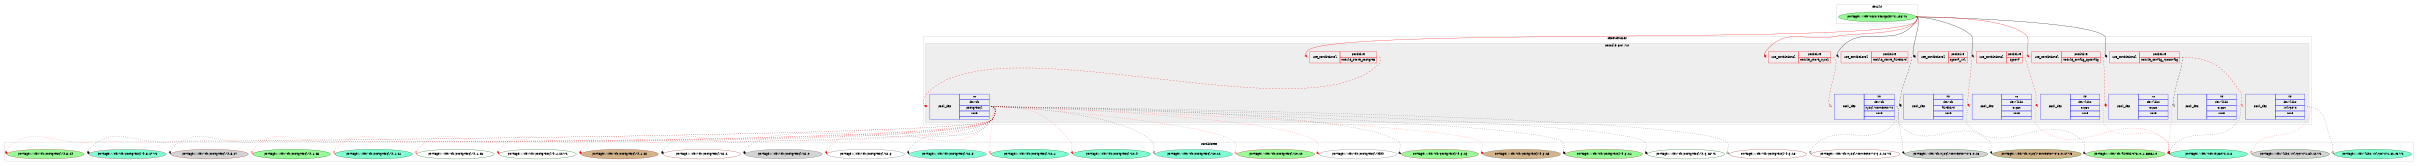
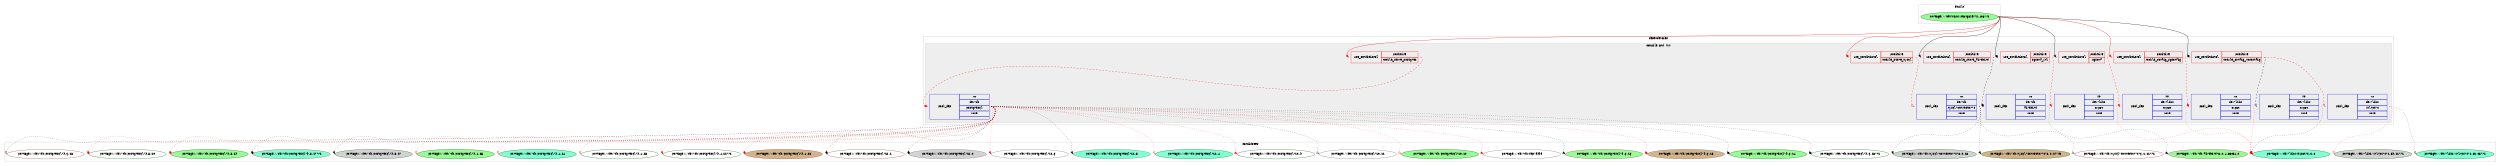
node "portage://dev-db/postgresql-9.5.19": color brown -> darkgreen
node "portage://dev-db/postgresql-9.5.20": added
node "portage://dev-db/postgresql-9.5.17": color brown -> darkgreen
node "portage://dev-db/postgresql-10.9": fillcolor aquamarine -> white
node "portage://dev-db/postgresql-10.11": fillcolor aquamarine -> white
node "portage://dev-db/postgresql-10.10": color brown -> darkgreen
node "portage://dev-db/postgresql-9999": label "portage://dev-db/postgresql-9999" -> "portage://dev-db/dep-9999"
node "portage://dev-db/postgresql-9.6.14": color brown -> darkgreen
node "portage://dev-net/expat-2.2.8": label "portage://dev-net/expat-2.2.8" -> "portage://dev-libs/expat-2.2.8"
